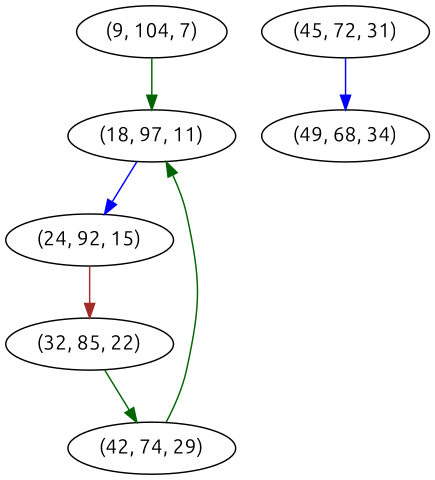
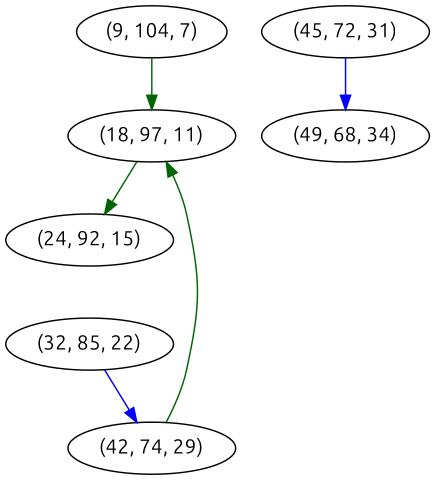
edge "(18, 97, 11)" -> "(24, 92, 15)": color blue -> darkgreen
edge "(24, 92, 15)" -> "(32, 85, 22)": removed
edge "(32, 85, 22)" -> "(42, 74, 29)": color darkgreen -> blue
